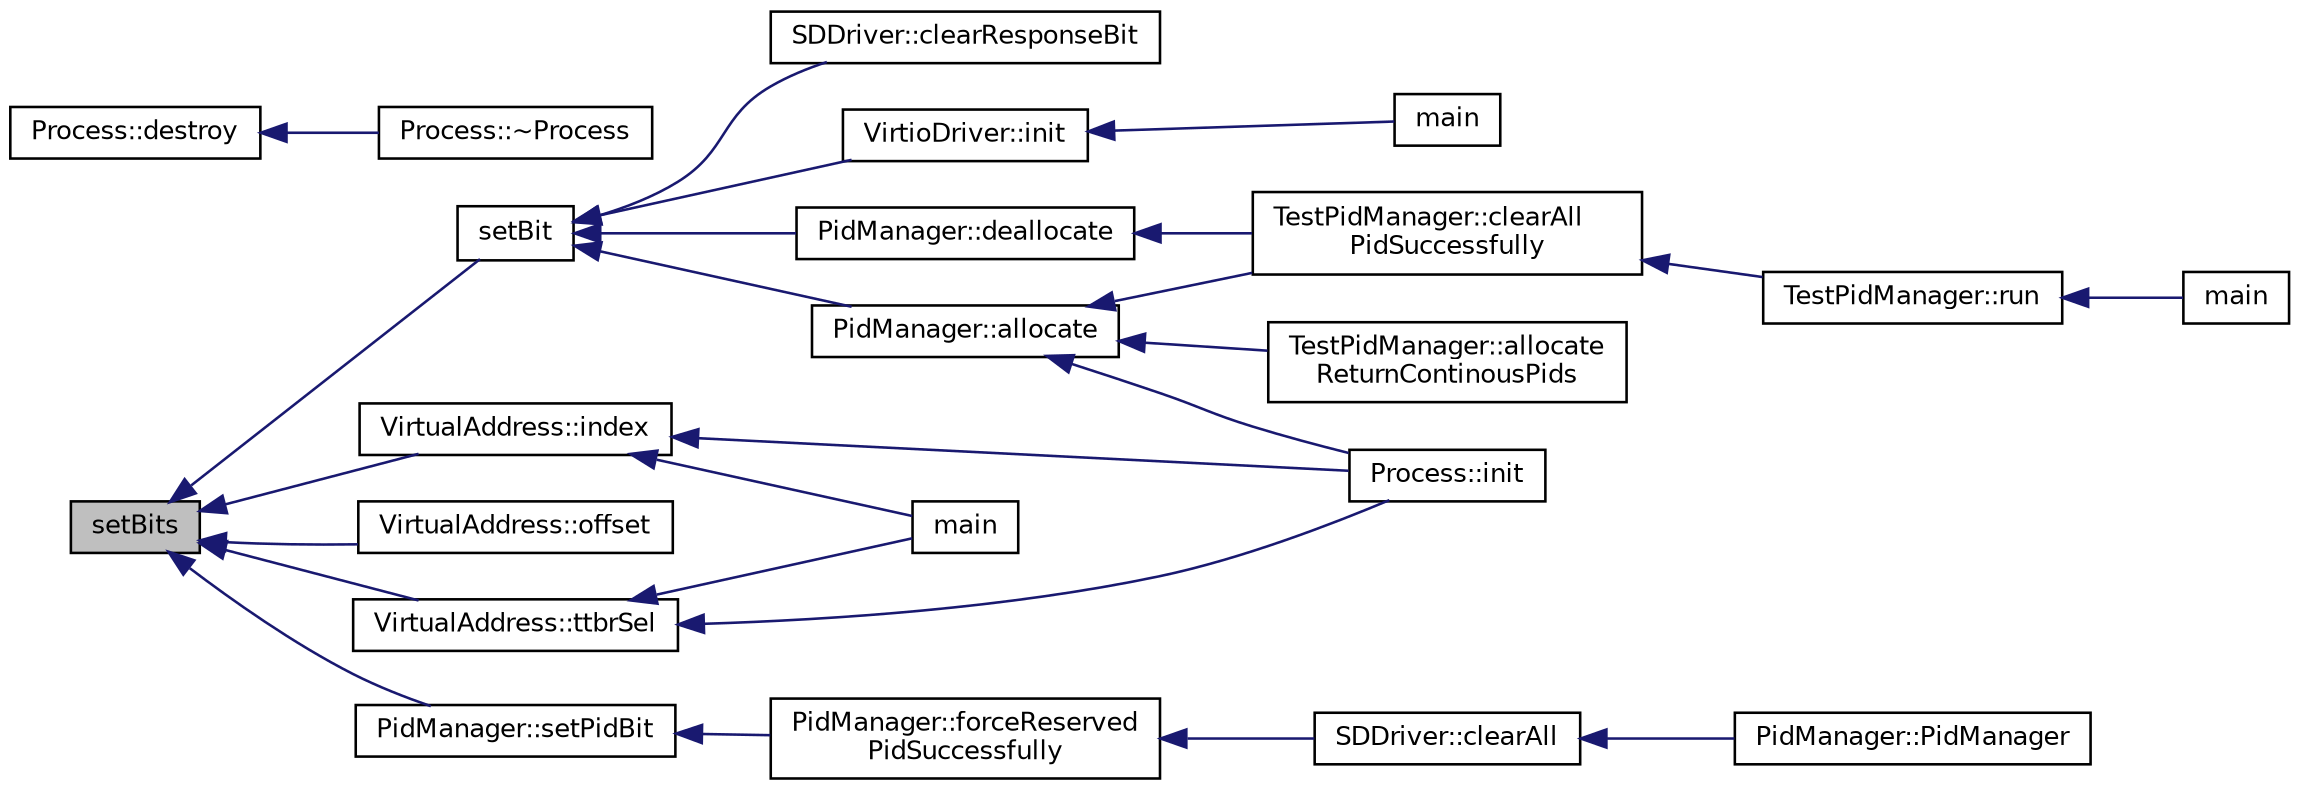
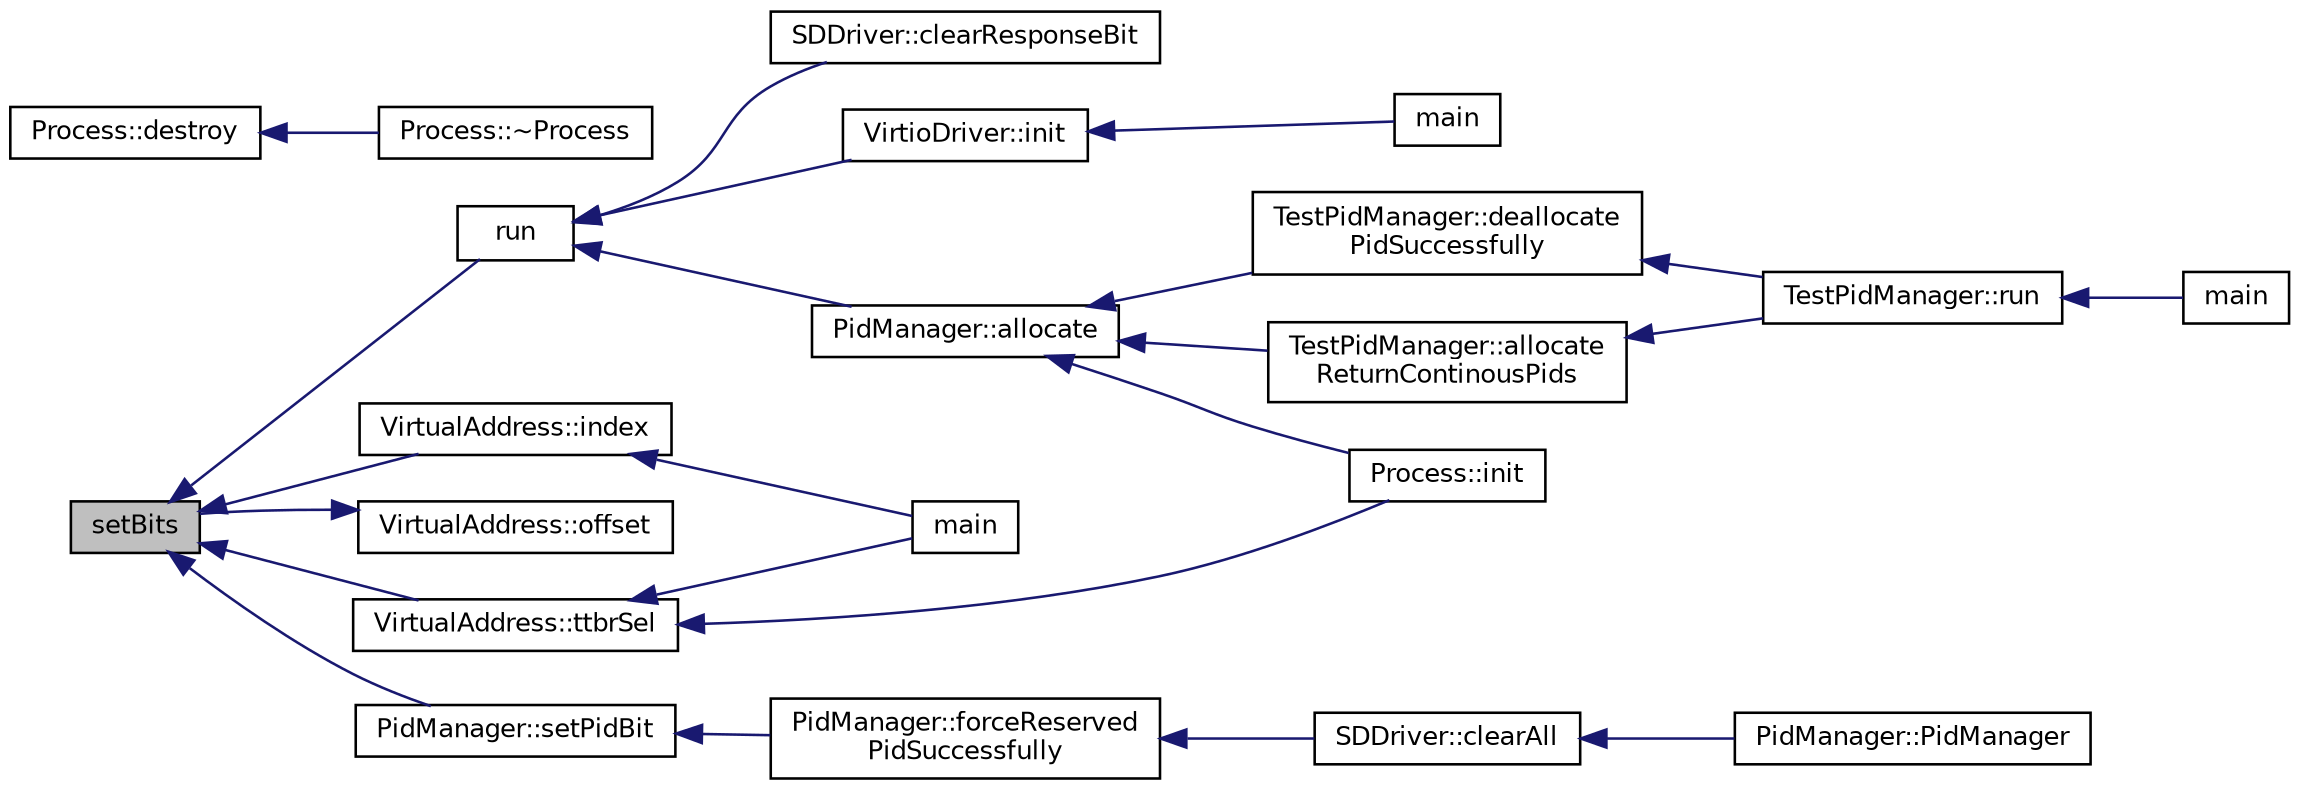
node "setBit": label "setBit" -> "run"
node "PidManager::deallocate": removed
node "TestPidManager::clearAll PidSuccessfully": label "TestPidManager::clearAll PidSuccessfully" -> "TestPidManager::deallocate PidSuccessfully"
edge "TestPidManager::run" -> "TestPidManager::allocate ReturnContinousPids": added
edge "Process::init" -> "VirtualAddress::index": removed
edge "VirtualAddress::offset" -> "setBits": reversed
